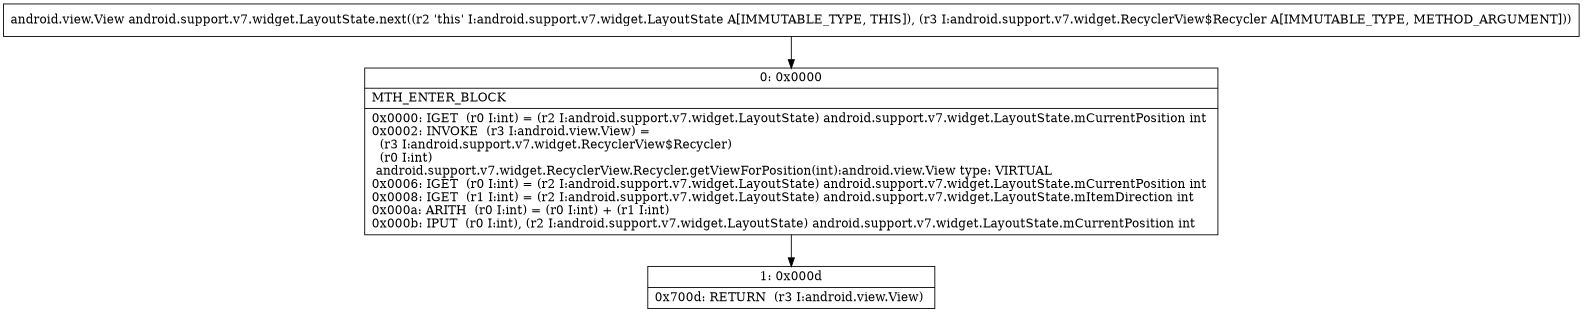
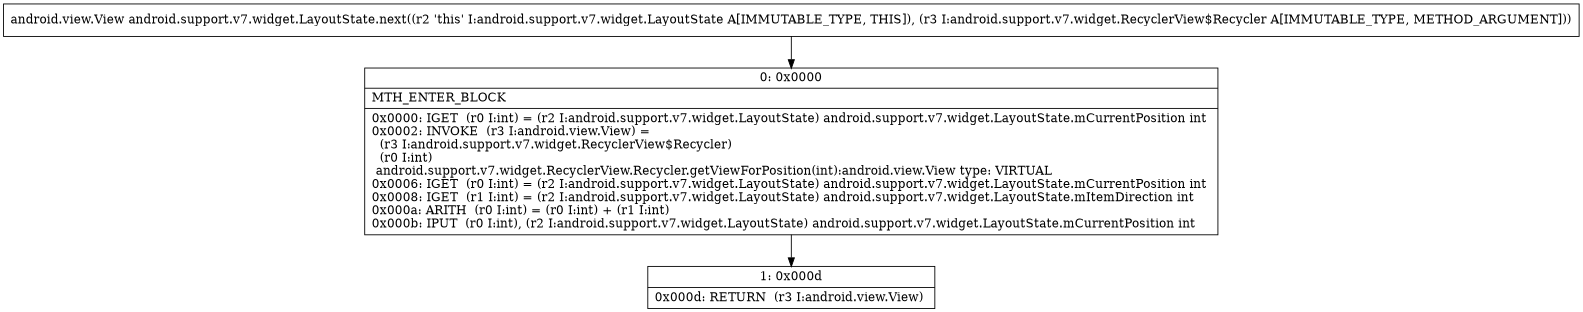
node "1: 0x000d": text "0x700d: RETURN  (r3 I:android.view.View)" -> "0x000d: RETURN  (r3 I:android.view.View)"
